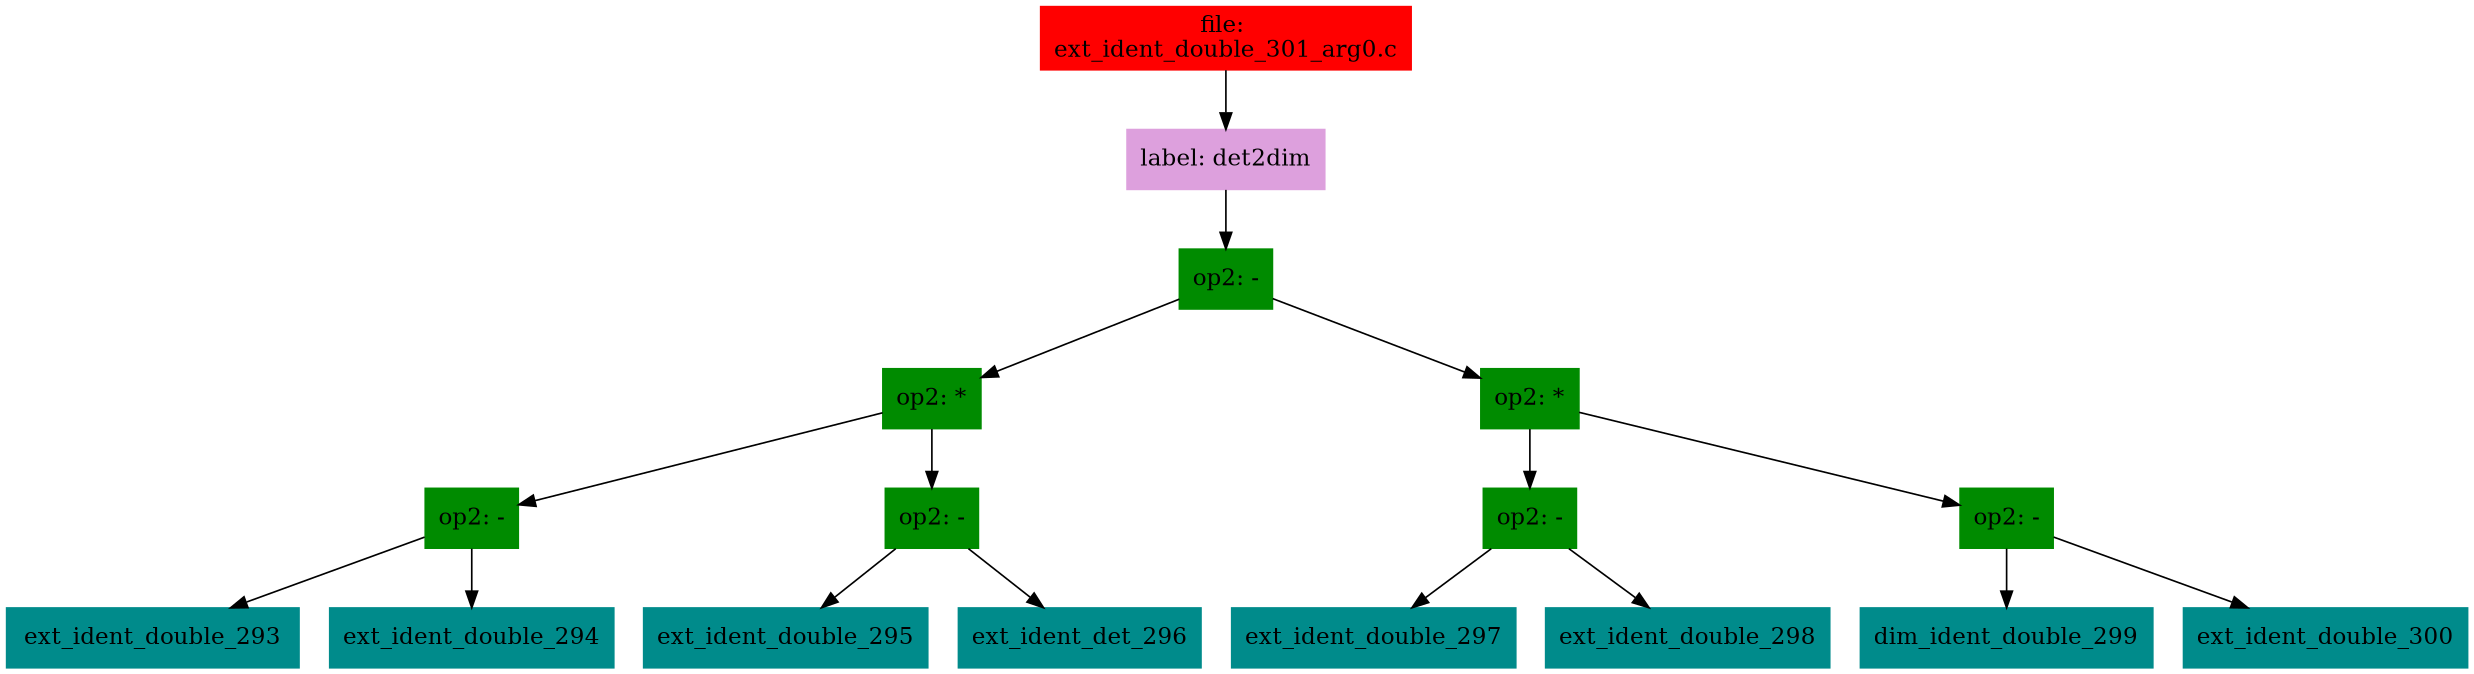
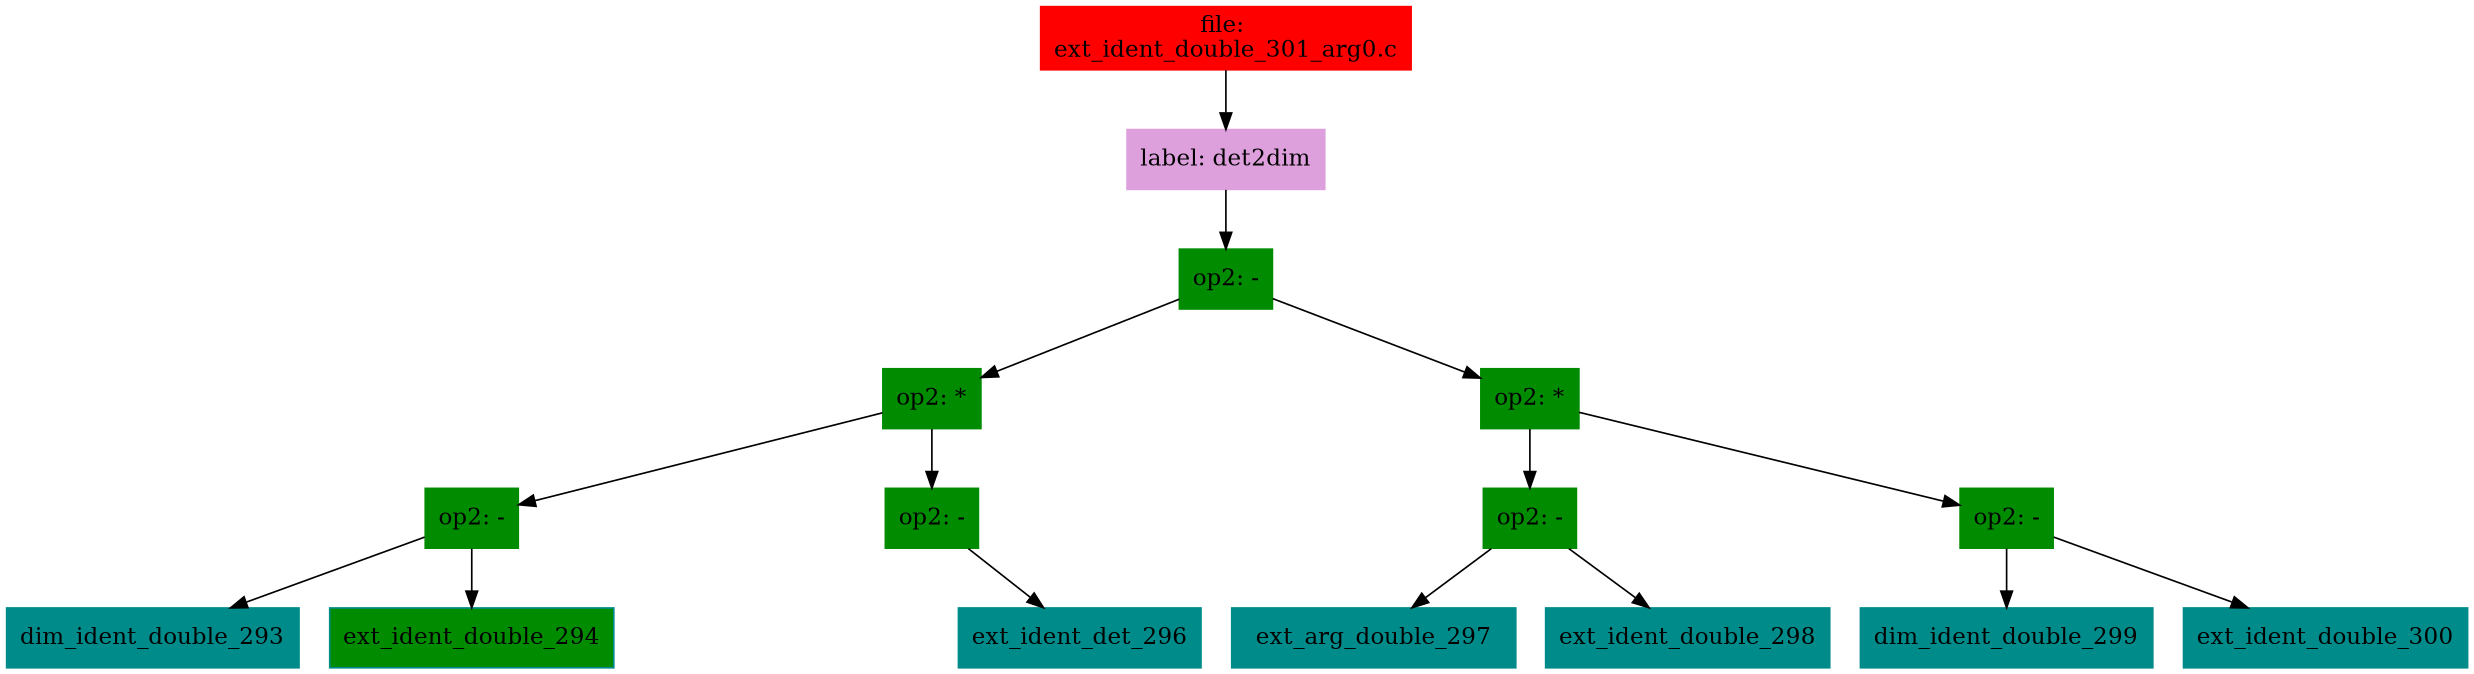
node "ext_ident_double_293": label "ext_ident_double_293" -> "dim_ident_double_293"
node "ext_ident_double_294": fillcolor cyan4 -> green4
node "ext_ident_double_295": removed
node "ext_ident_double_297": label "ext_ident_double_297" -> "ext_arg_double_297"
